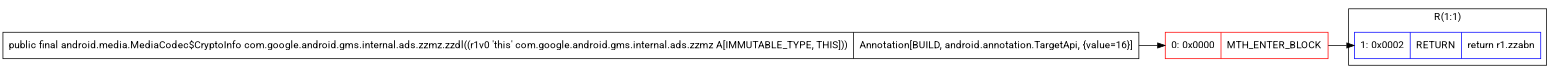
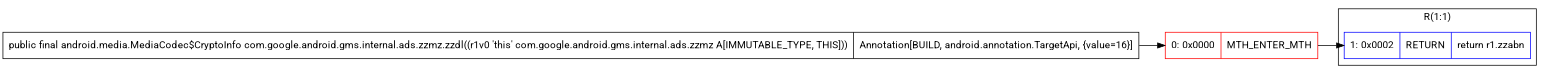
node "0: 0x0000": text "MTH_ENTER_BLOCK" -> "MTH_ENTER_MTH"
